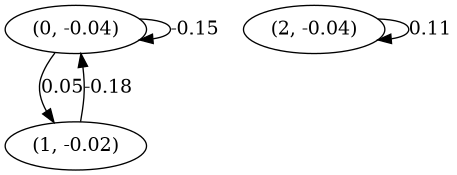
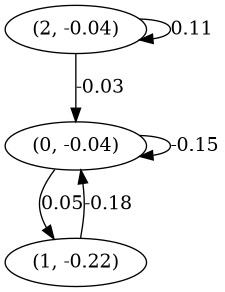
edge "(2, -0.04)" -> "(0, -0.04)": added, label "-0.03"
node "(1, -0.02)": label "(1, -0.02)" -> "(1, -0.22)"
